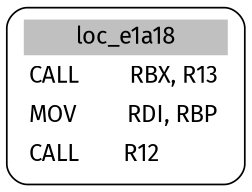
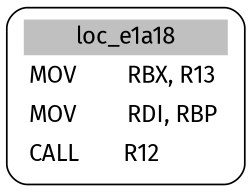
node "loc_e1a18": text "CALL        RBX, R13" -> "MOV        RBX, R13"
